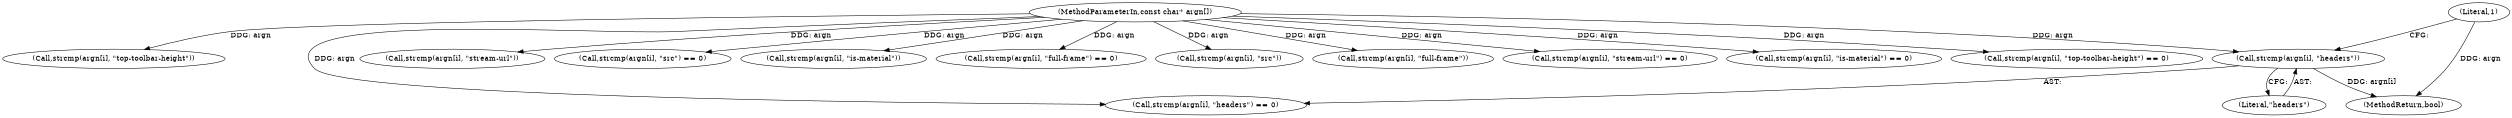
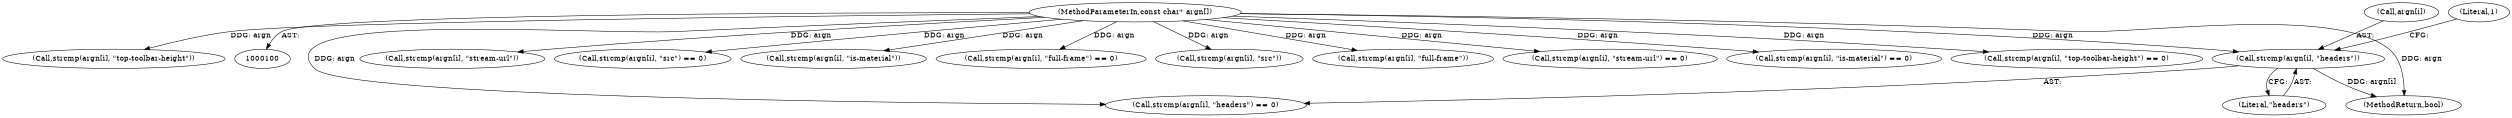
node "(Call,argn[i])": added
node "1000100": added
edge "(Literal,1)" -> "(MethodReturn,bool)": now "(MethodParameterIn,const char* argn[])" -> "(MethodReturn,bool)"
